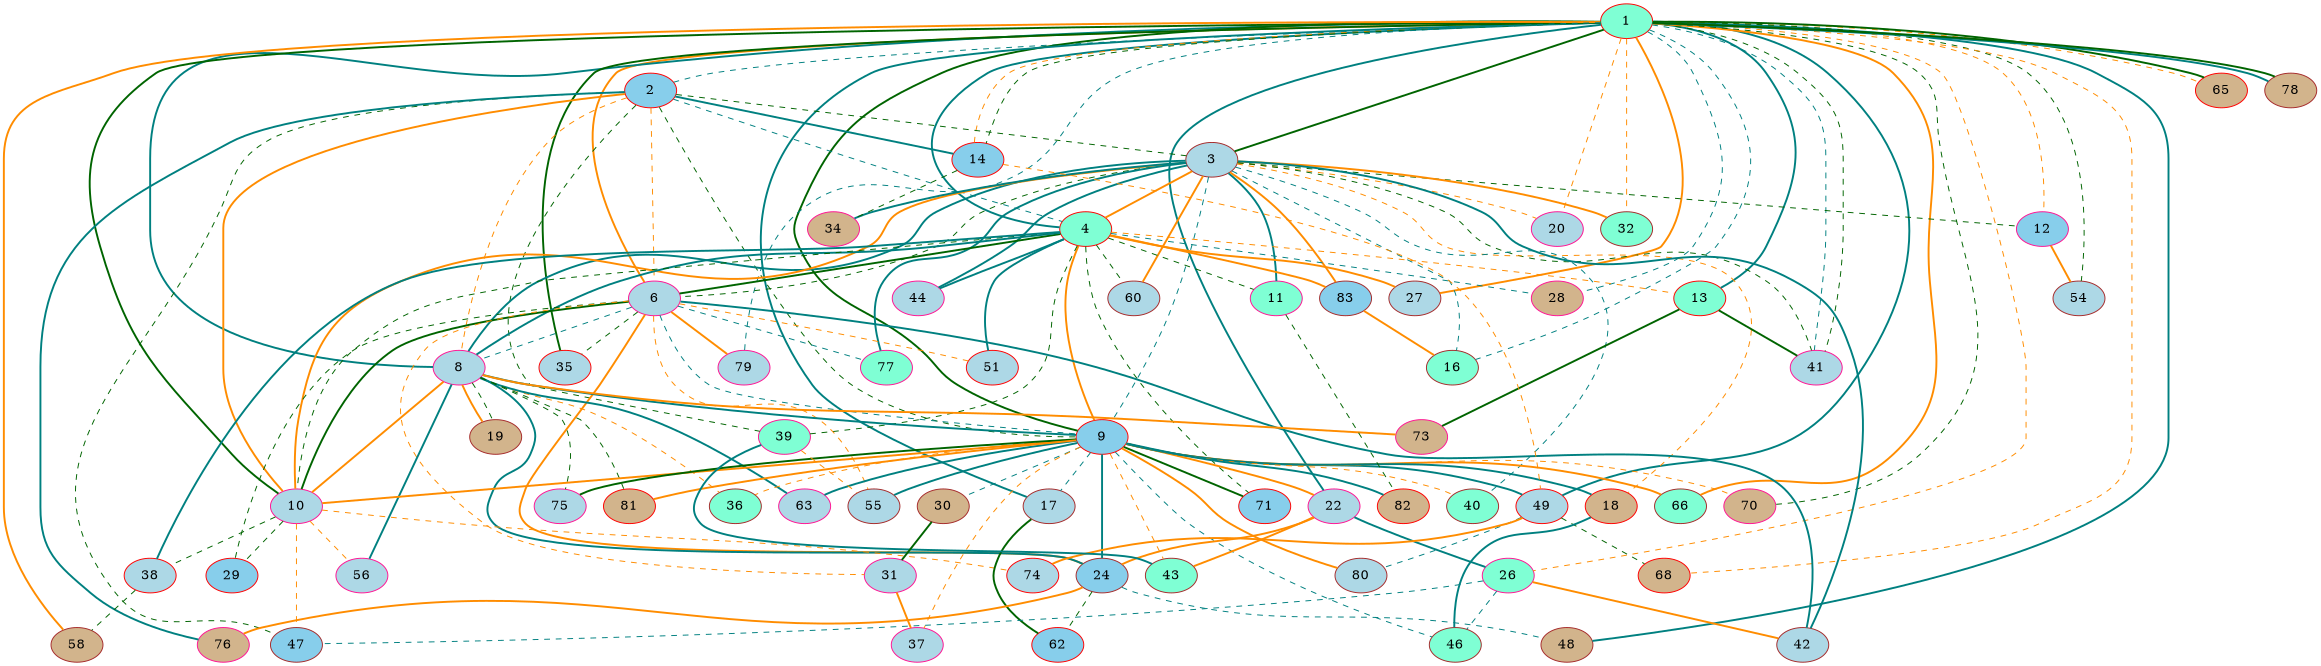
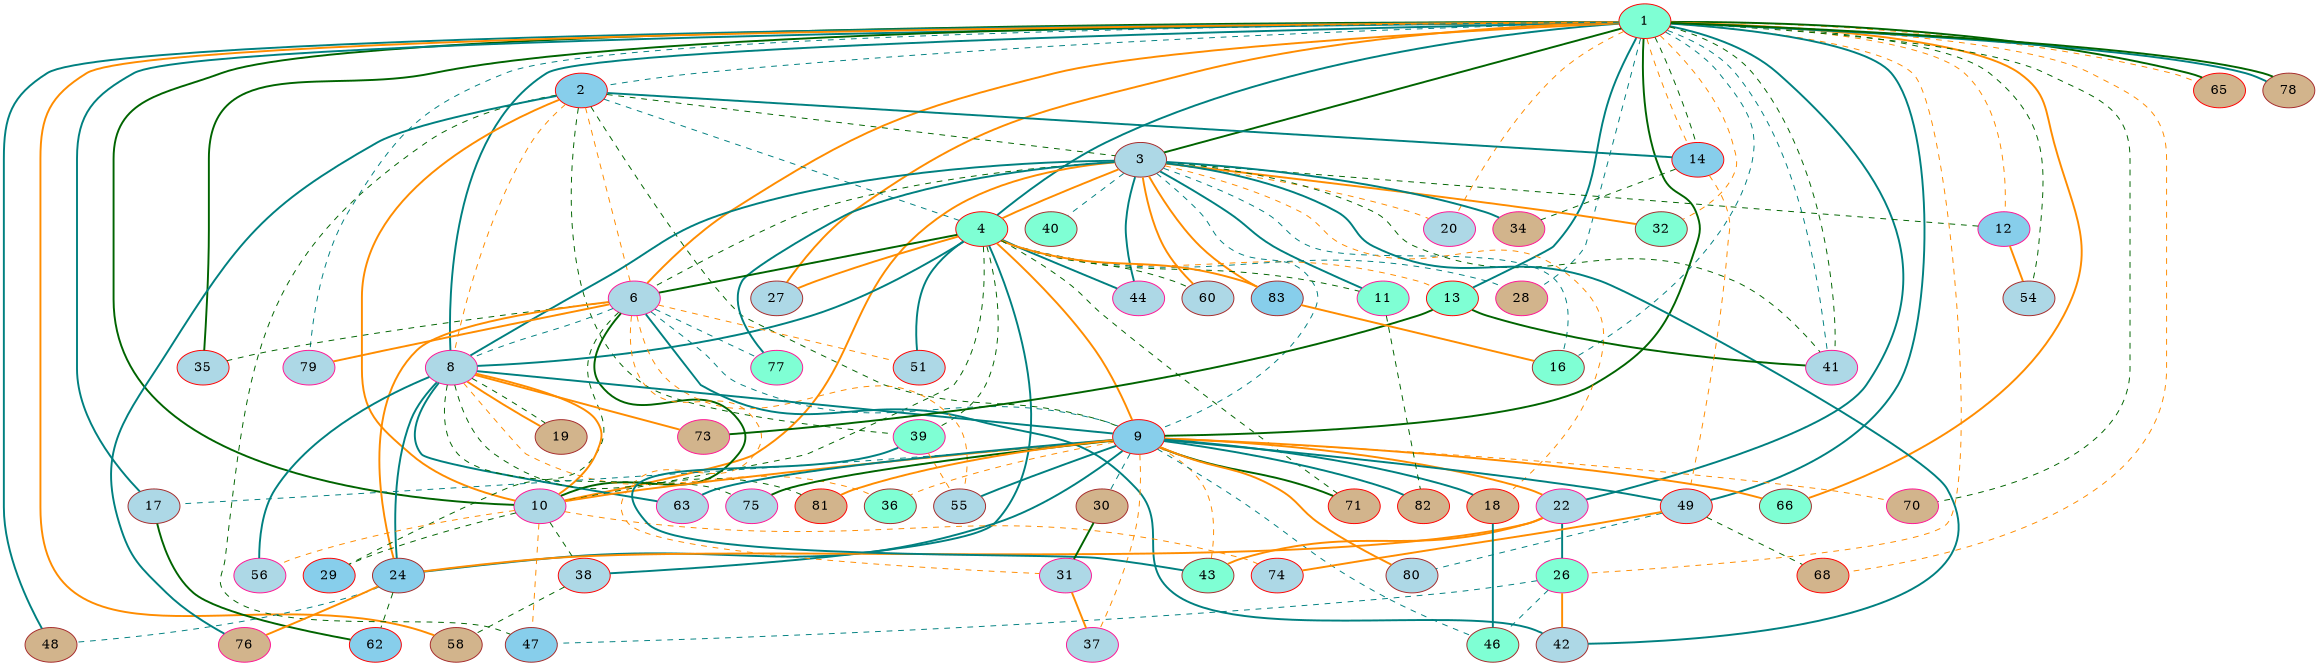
edge "9" -- "40": removed
node "71": fillcolor skyblue -> tan
